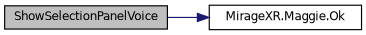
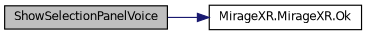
node "MirageXR.Maggie.Ok": label "MirageXR.Maggie.Ok" -> "MirageXR.MirageXR.Ok"
